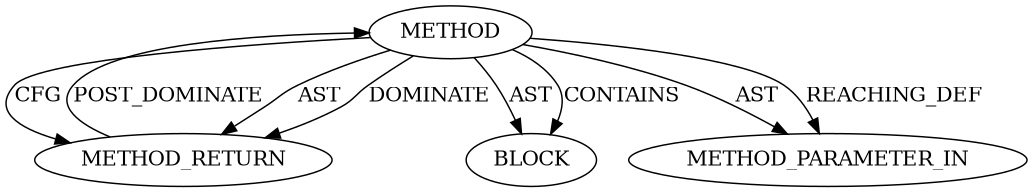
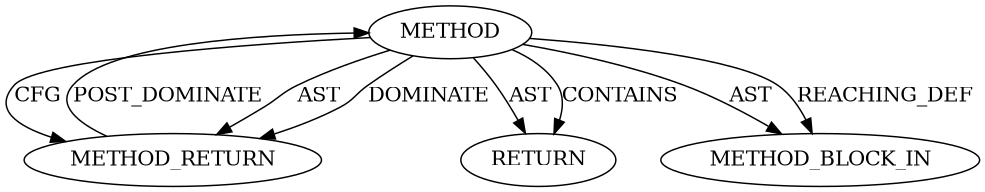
node "BLOCK": label "BLOCK" -> "RETURN"
node "METHOD_PARAMETER_IN": label "METHOD_PARAMETER_IN" -> "METHOD_BLOCK_IN"
